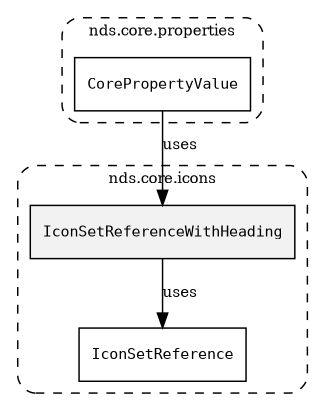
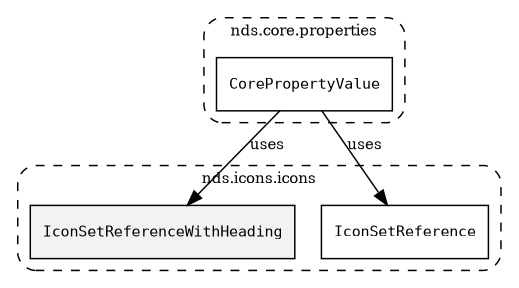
cluster "nds.core.icons": label "nds.core.icons" -> "nds.icons.icons"
edge "IconSetReferenceWithHeading" -> "IconSetReference": now "CorePropertyValue" -> "IconSetReference"
